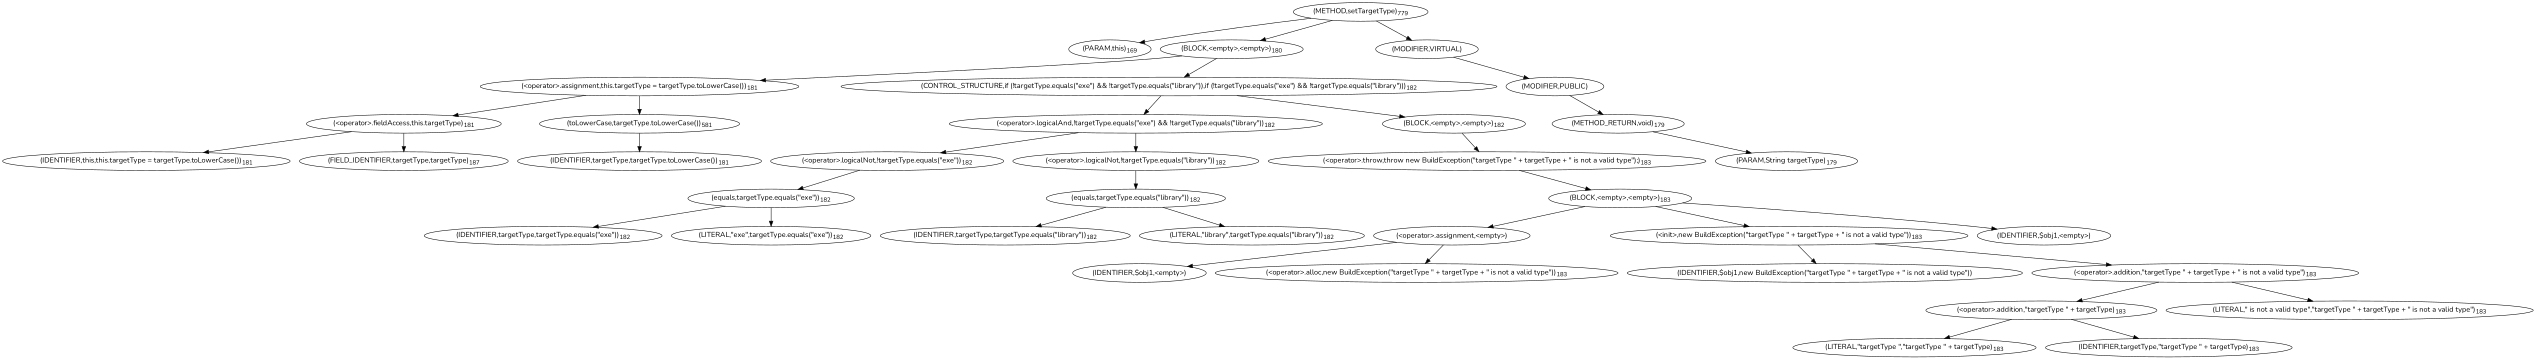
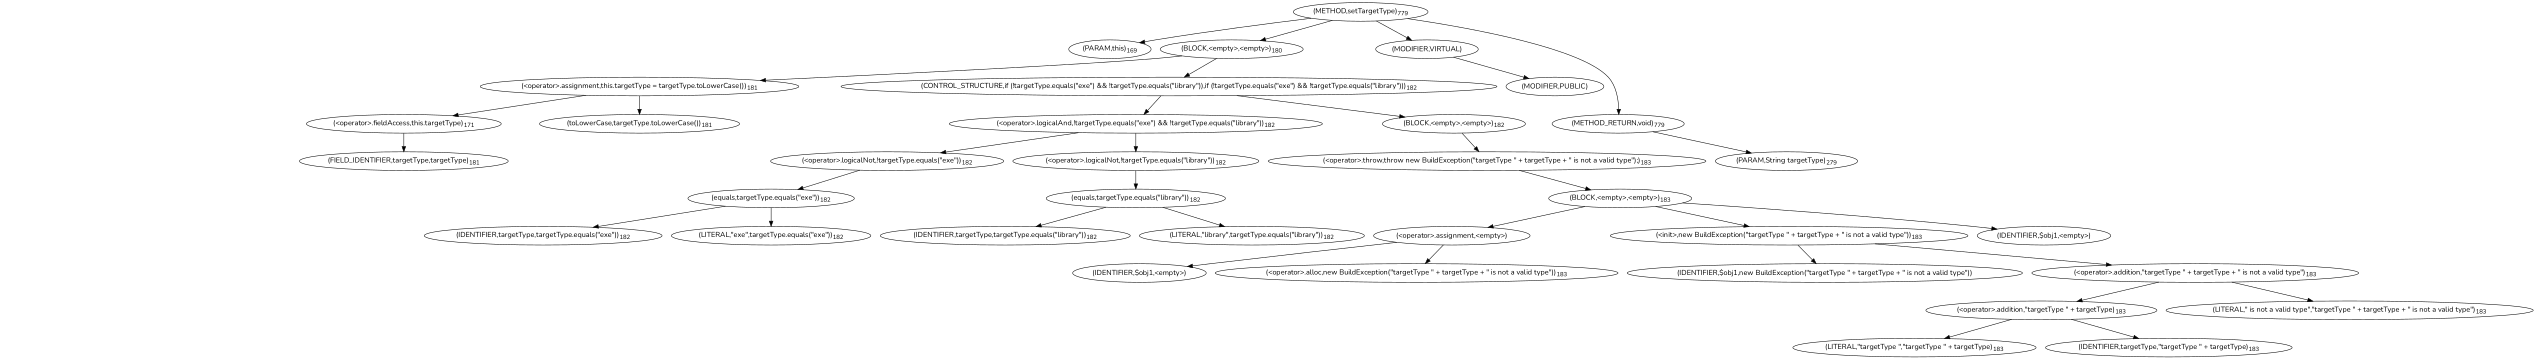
edge "(MODIFIER,PUBLIC)" -> "(METHOD_RETURN,void)": now "(METHOD,setTargetType)" -> "(METHOD_RETURN,void)"
node "(<operator>.fieldAccess,this.targetType)": text "181" -> "171"
node "(toLowerCase,targetType.toLowerCase())": text "581" -> "181"
node "(METHOD_RETURN,void)": text "179" -> "779"
node "(FIELD_IDENTIFIER,targetType,targetType)": text "187" -> "181"
node "(PARAM,String targetType)": text "179" -> "279"
node "(IDENTIFIER,this,this.targetType = targetType.toLowerCase())": removed
node "(IDENTIFIER,targetType,targetType.toLowerCase())": removed
